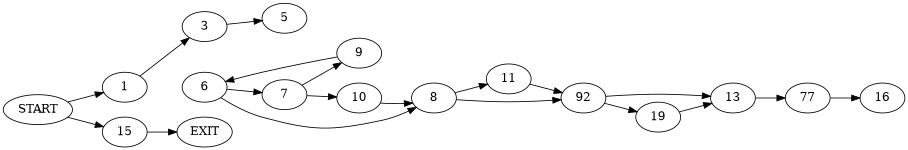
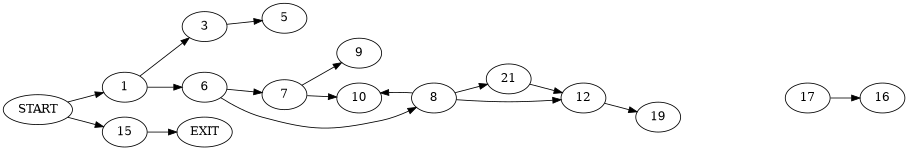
edge "9" -> "6": now "1" -> "6"
node "11": label "11" -> "21"
node "92": label "92" -> "12"
node "13": removed
node "77": label "77" -> "17"
edge "10" -> "8": reversed
